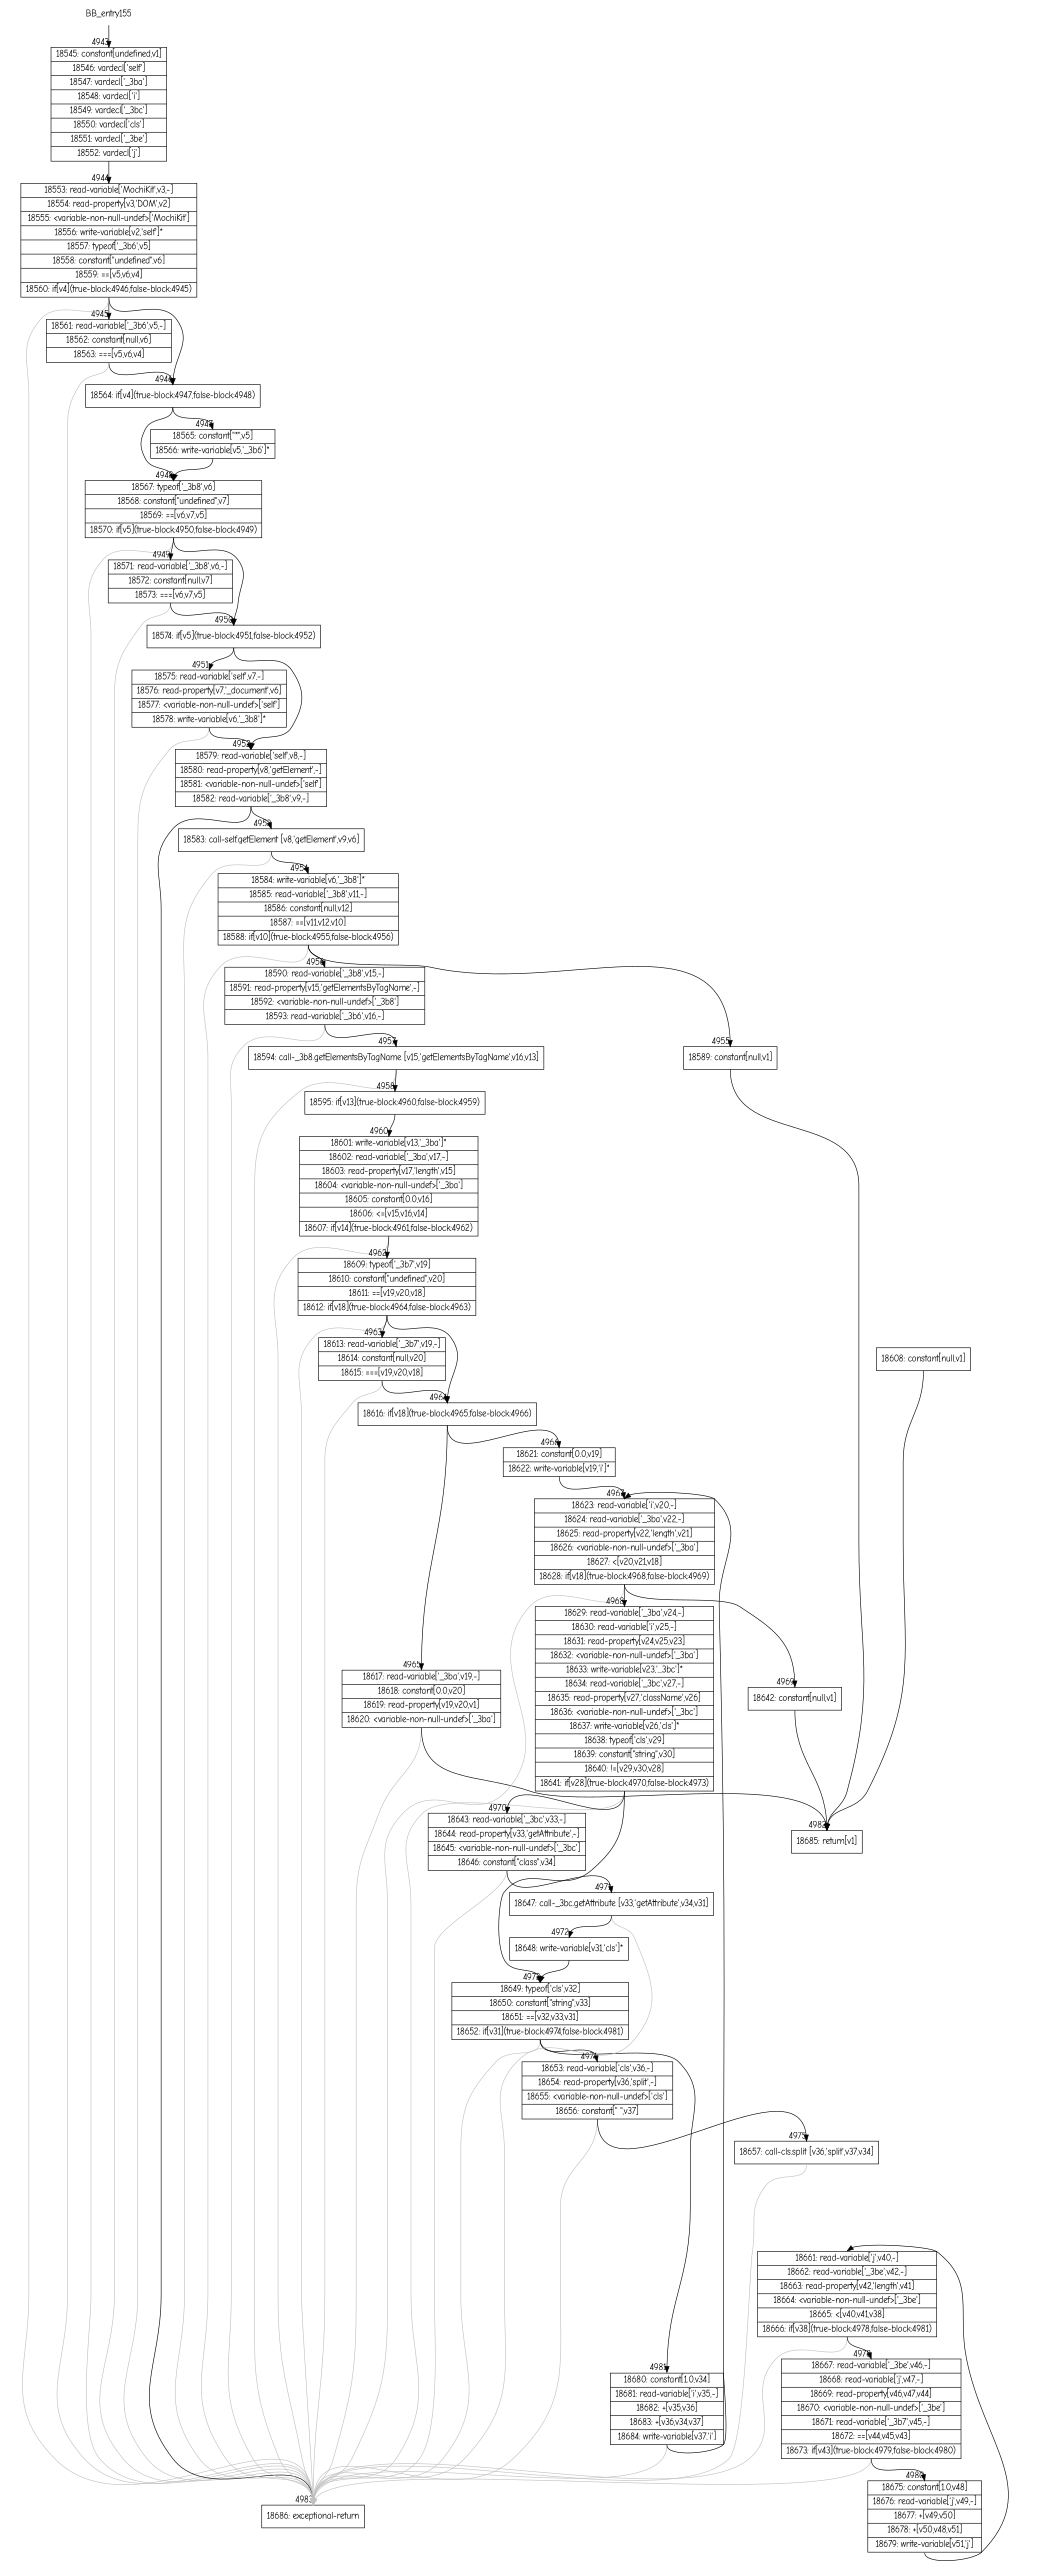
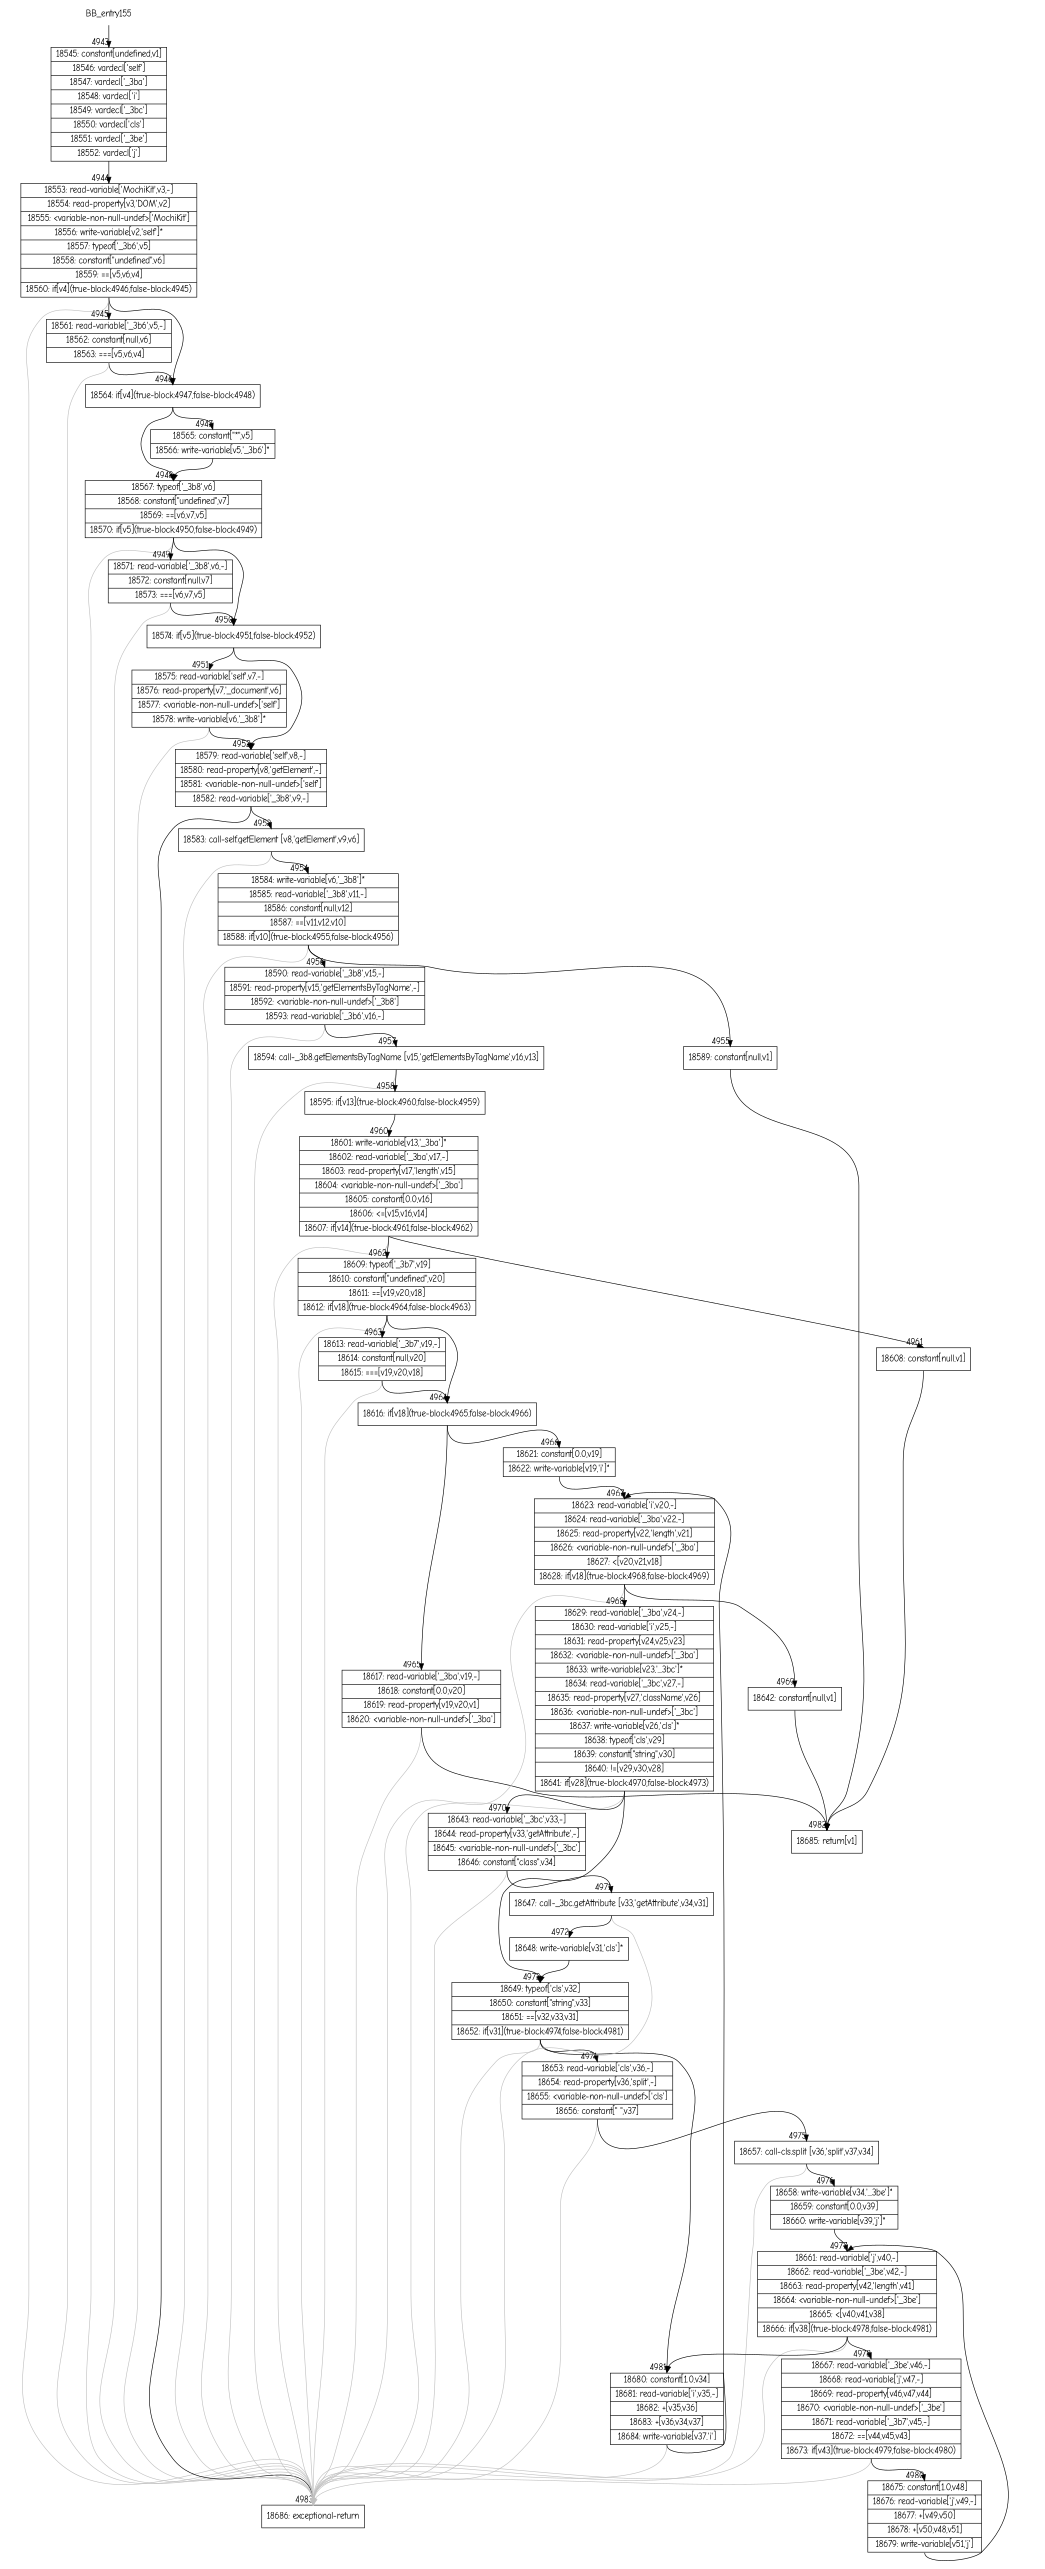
edge "18601: write-variable[v13,'_3ba']*" -> "18608: constant[null,v1]": added
node "18658: write-variable[v34,'_3be']*": added
edge "18661: read-variable['j',v40,-]" -> "18680: constant[1.0,v34]": added
